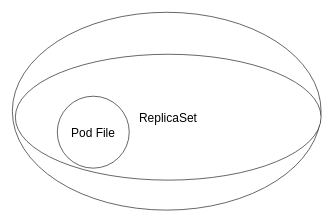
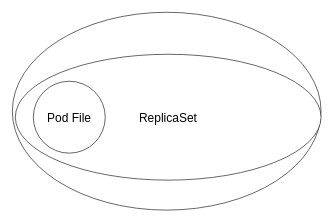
node "Pod File": moved (93, 132) -> (69, 117)
